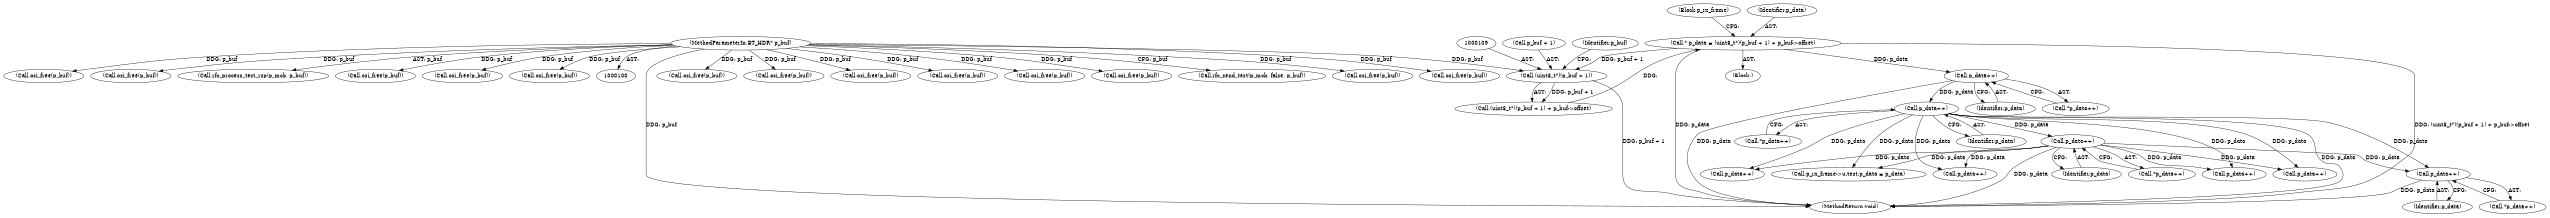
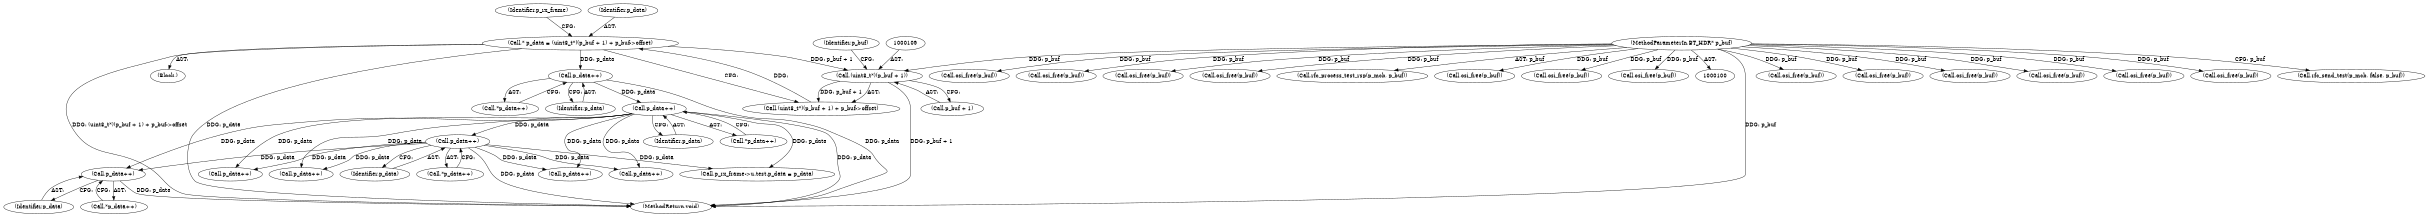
node "(Block,p_rx_frame)": label "(Block,p_rx_frame)" -> "(Identifier,p_rx_frame)"
edge "(Call,* p_data = (uint8_t*)(p_buf + 1) + p_buf->offset)" -> "(Call,(uint8_t*)(p_buf + 1) + p_buf->offset)": added, label "CFG:"
edge "(Call,(uint8_t*)(p_buf + 1))" -> "(Call,p_buf + 1)": added, label "CFG:"
